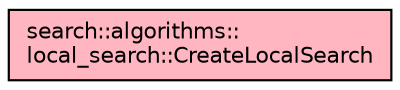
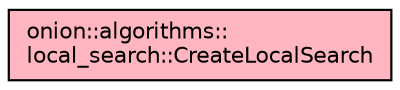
node "search::algorithms:: local_search::CreateLocalSearch": label "search::algorithms:: local_search::CreateLocalSearch" -> "onion::algorithms:: local_search::CreateLocalSearch"
